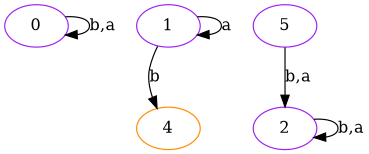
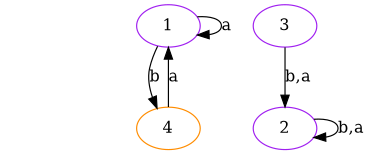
node "0": removed
node "5": label "5" -> "3"
edge "4" -> "1": added, label "a"
